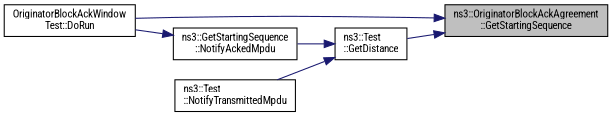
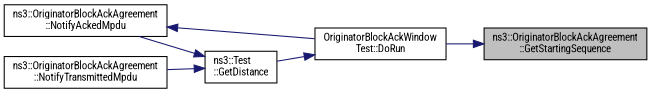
edge "ns3::Test ::GetDistance" -> "ns3::OriginatorBlockAckAgreement ::GetStartingSequence": now "ns3::Test ::GetDistance" -> "OriginatorBlockAckWindow Test::DoRun"
node "ns3::GetStartingSequence ::NotifyAckedMpdu": label "ns3::GetStartingSequence ::NotifyAckedMpdu" -> "ns3::OriginatorBlockAckAgreement ::NotifyAckedMpdu"
node "ns3::Test ::NotifyTransmittedMpdu": label "ns3::Test ::NotifyTransmittedMpdu" -> "ns3::OriginatorBlockAckAgreement ::NotifyTransmittedMpdu"
